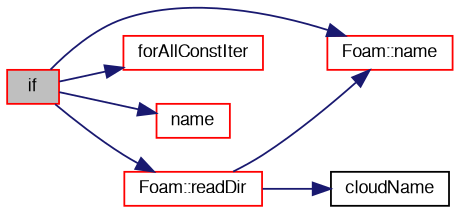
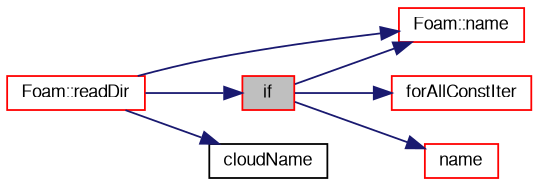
edge "if" -> "Foam::readDir": reversed
